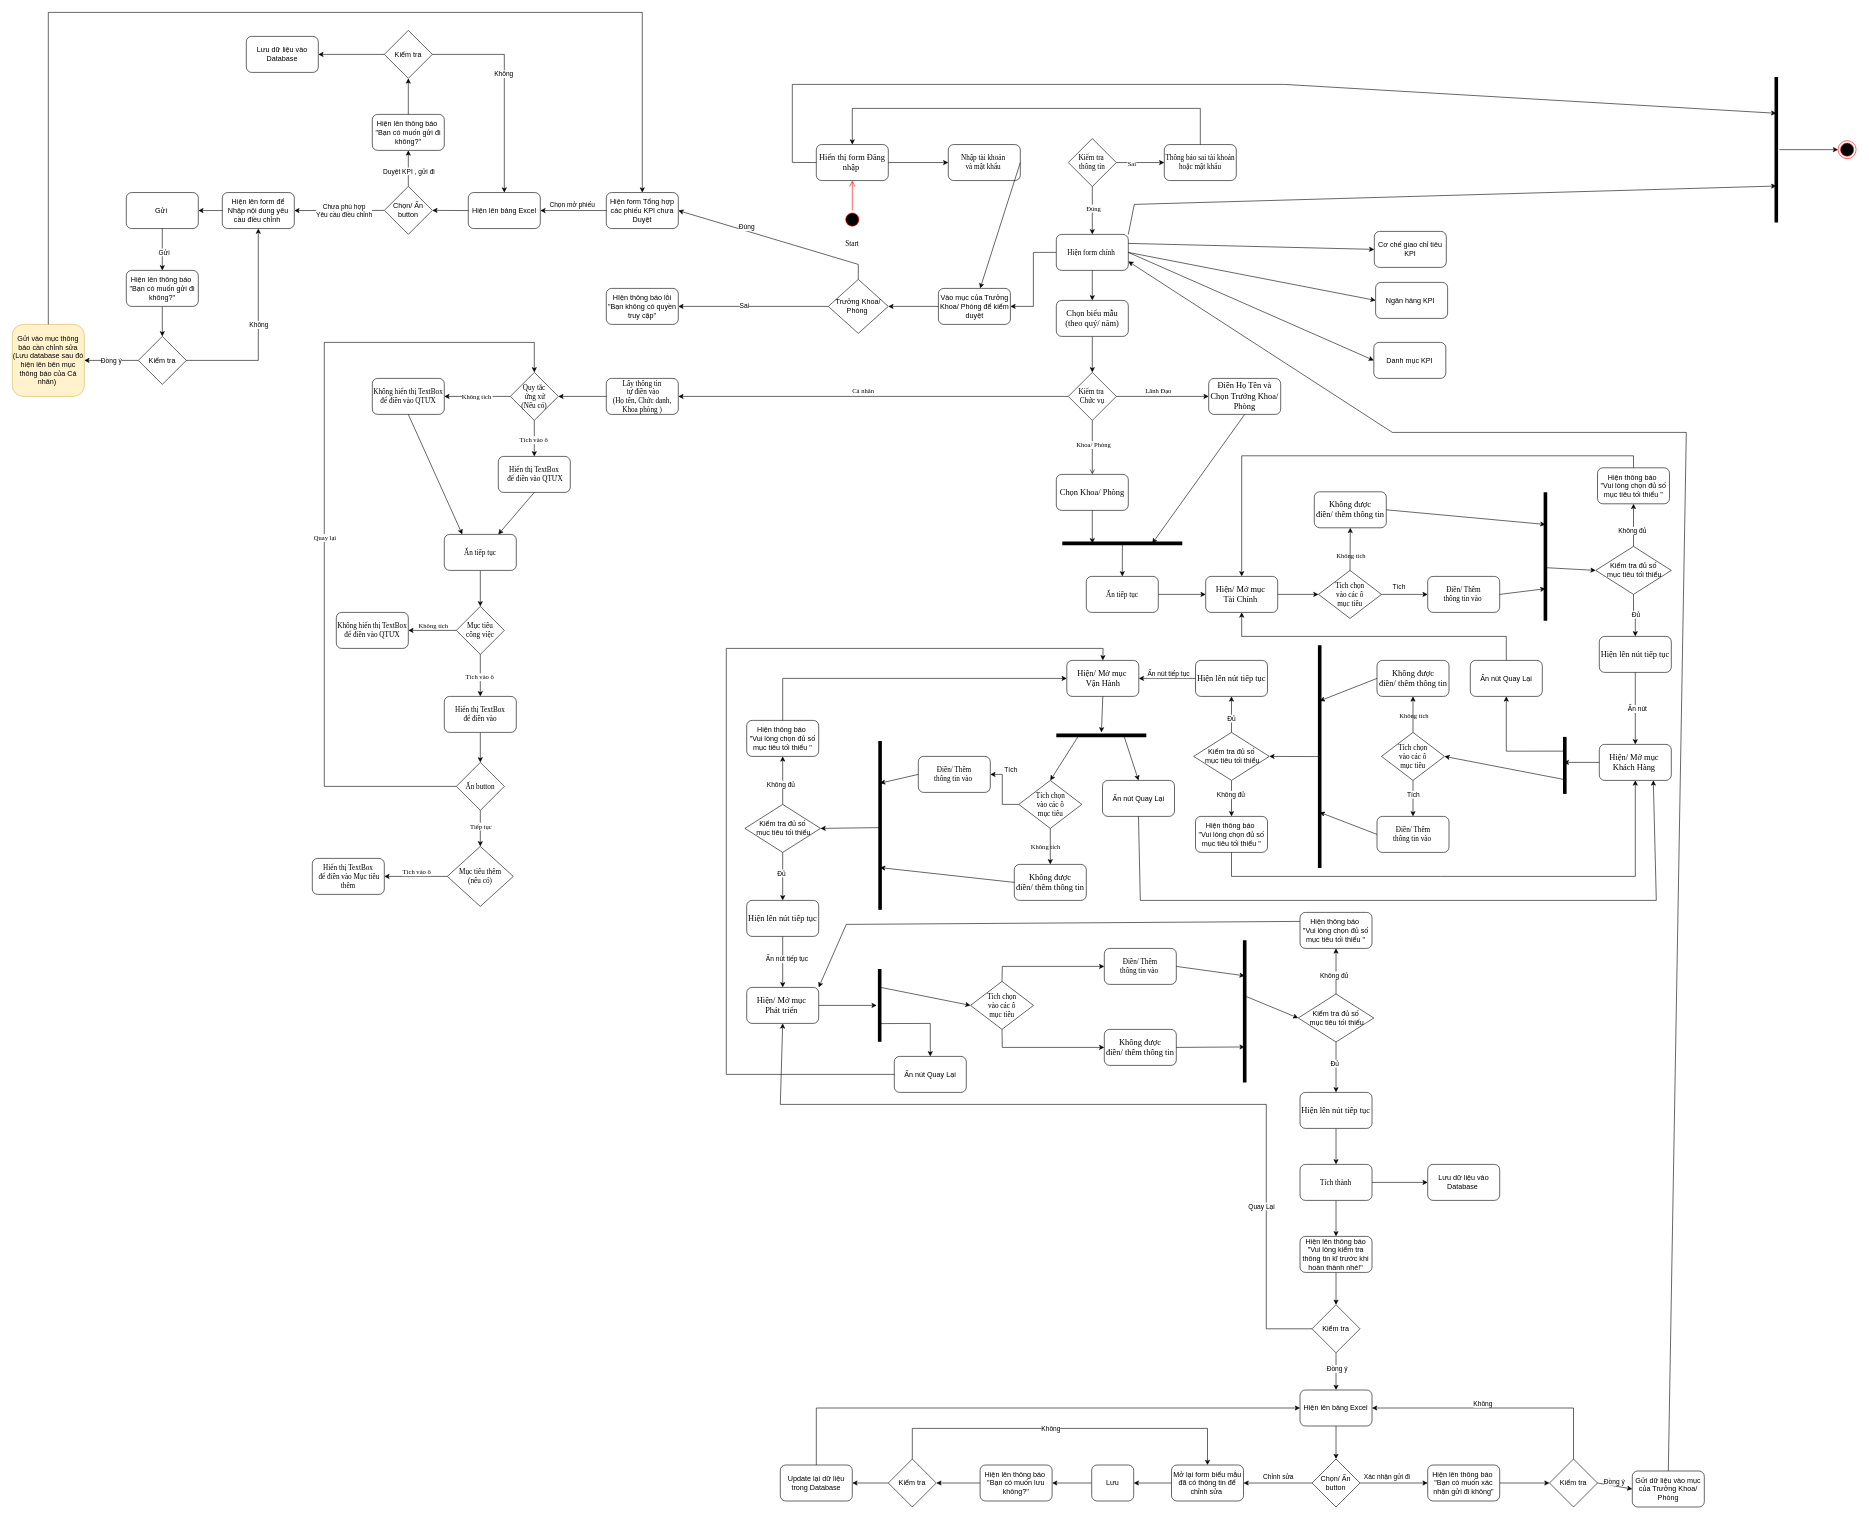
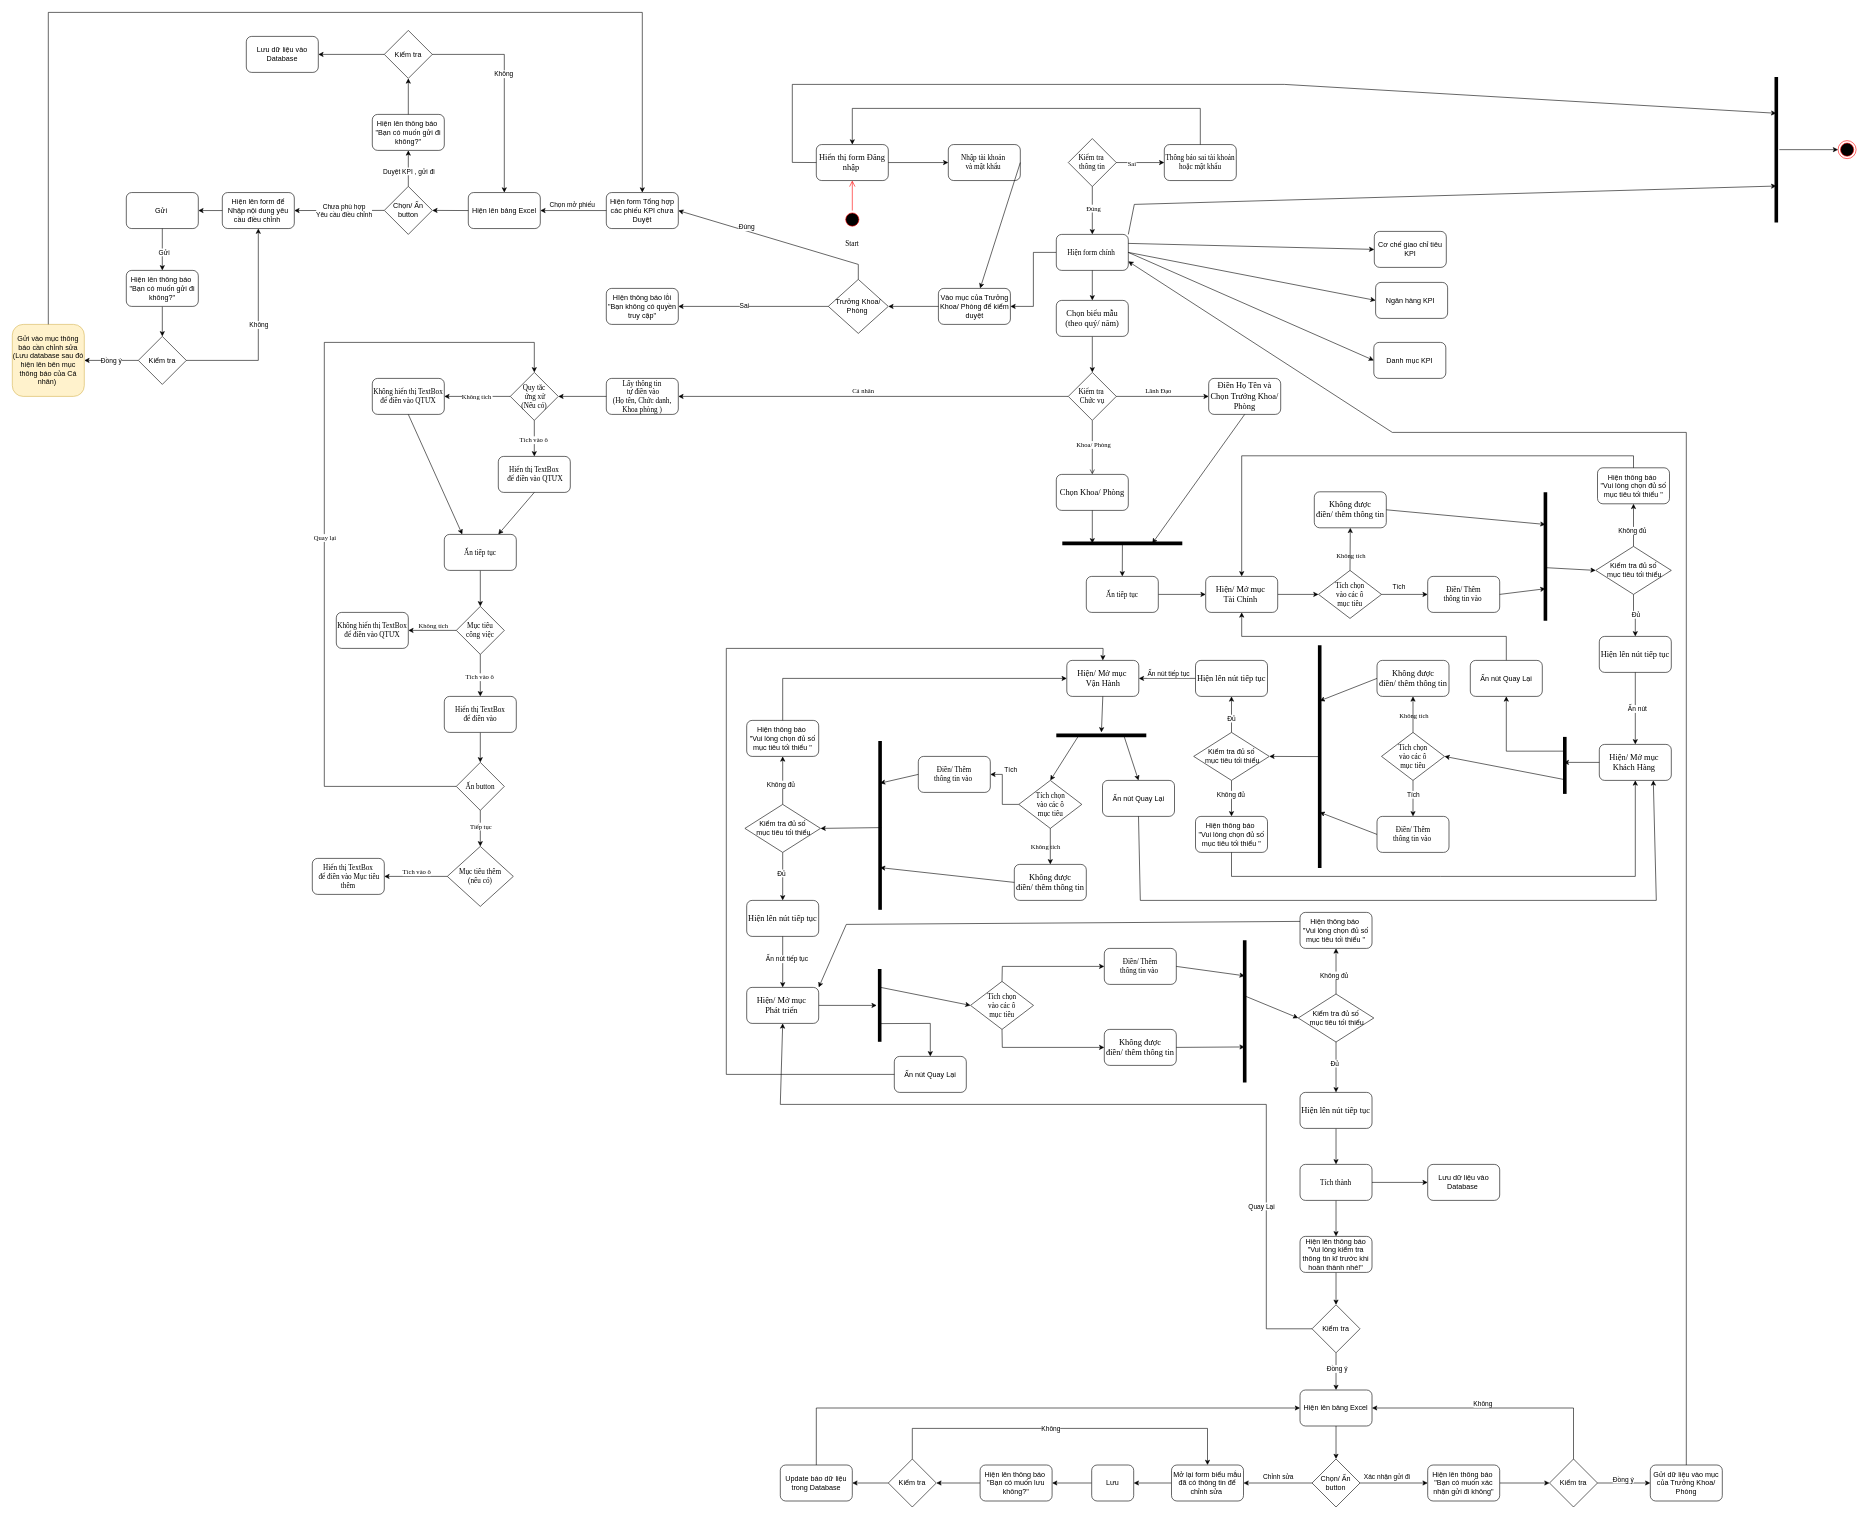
node "Update lại dữ liệu trong Database": label "Update lại dữ liệu trong Database" -> "Update báo dữ liệu trong Database"
node "Gửi dữ liệu vào mục của Trưởng Khoa/ Phòng": moved (1668, 1489) -> (1686, 1483)
